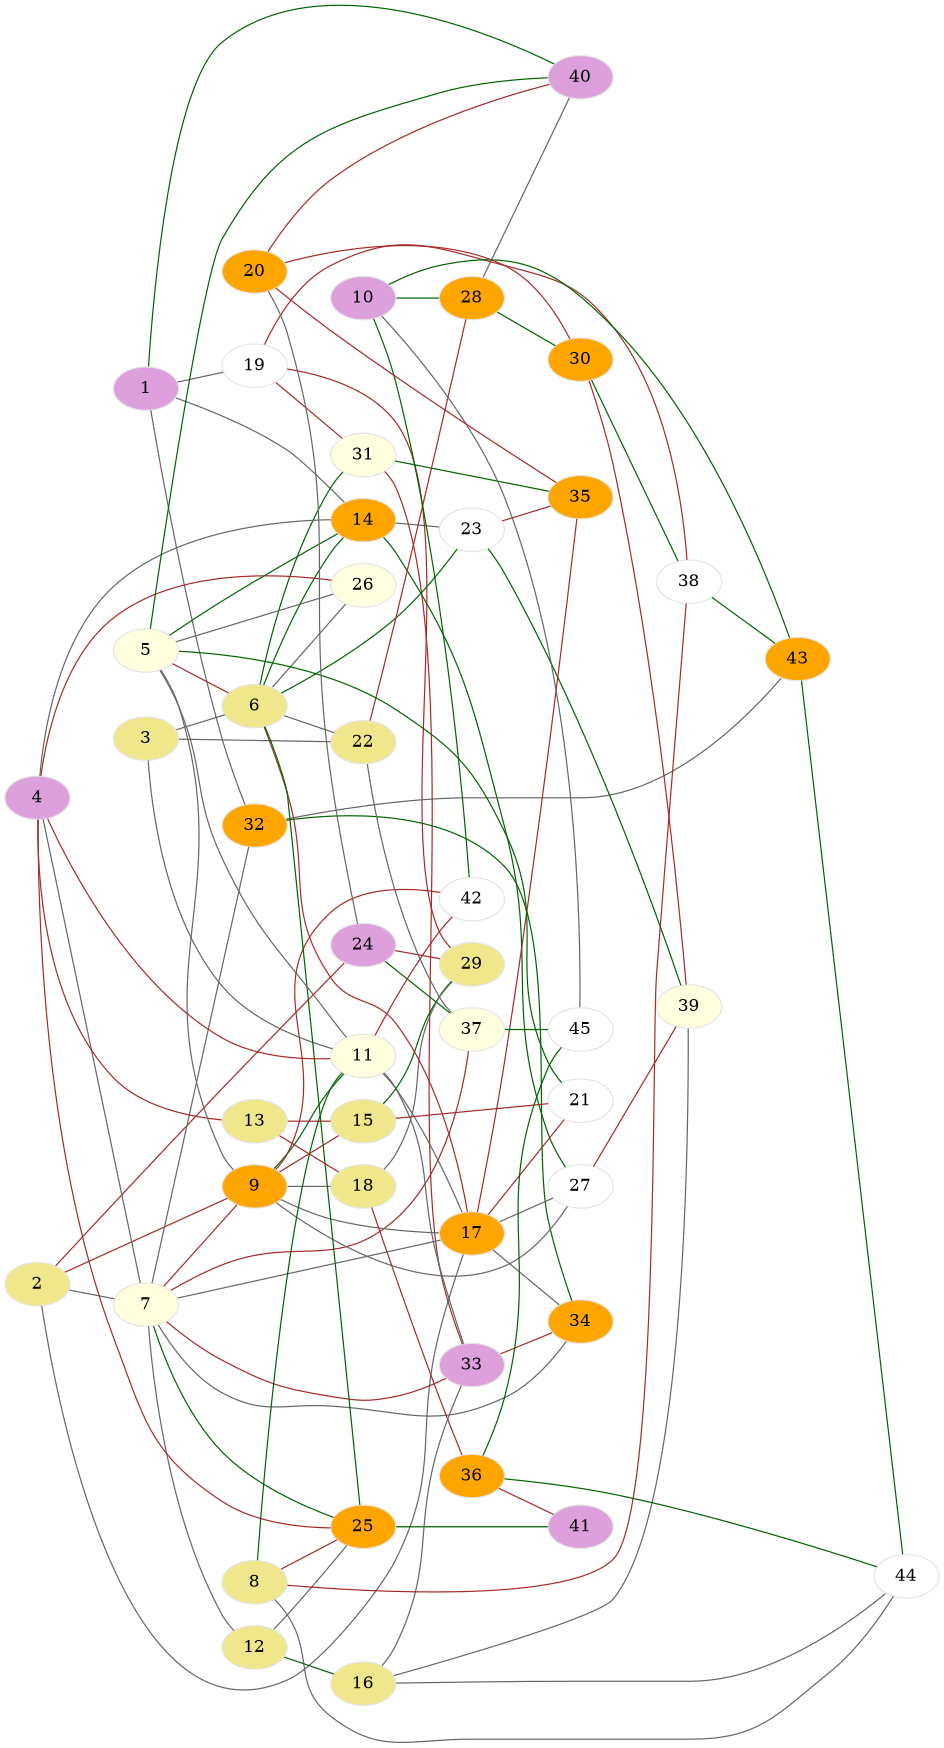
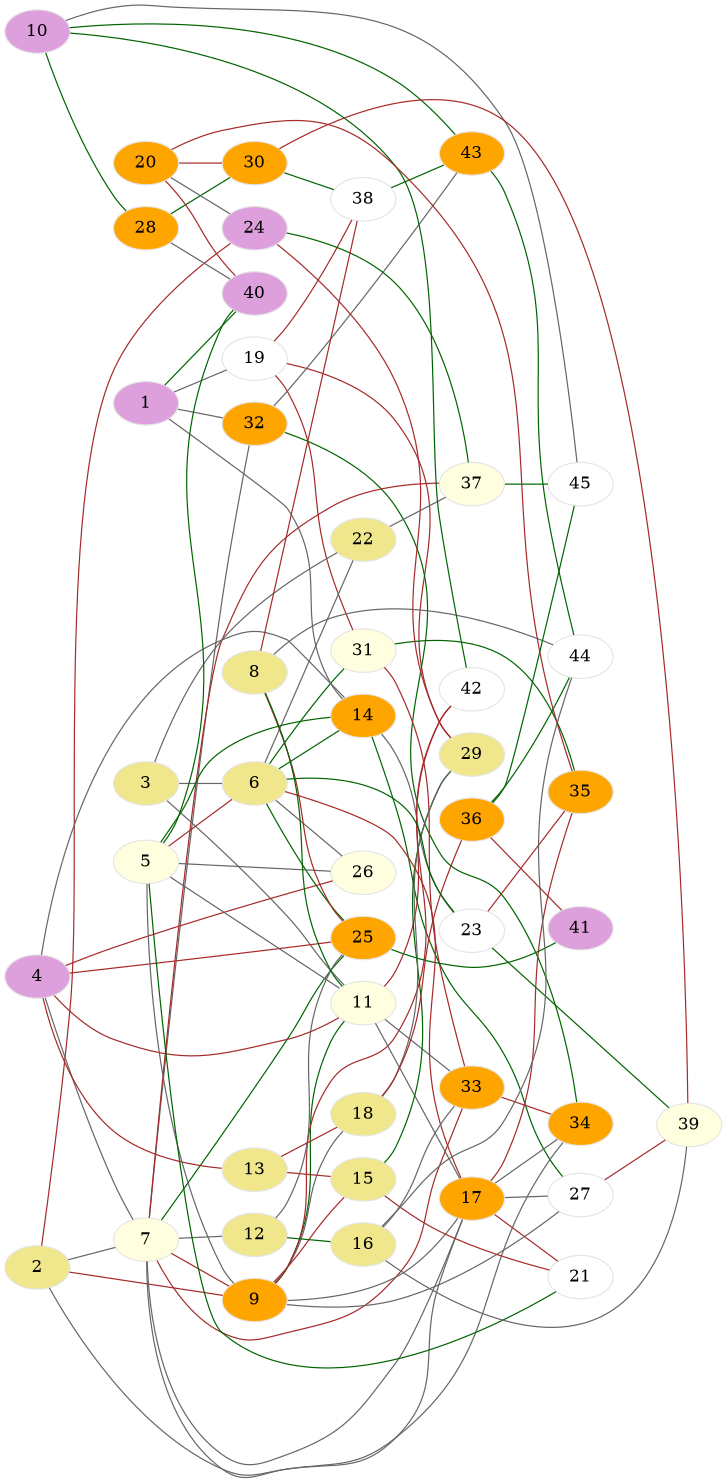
edge "28" -- "22": removed
node "33": fillcolor plum -> orange
